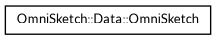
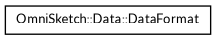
node "OmniSketch::Data::OmniSketch": label "OmniSketch::Data::OmniSketch" -> "OmniSketch::Data::DataFormat"
